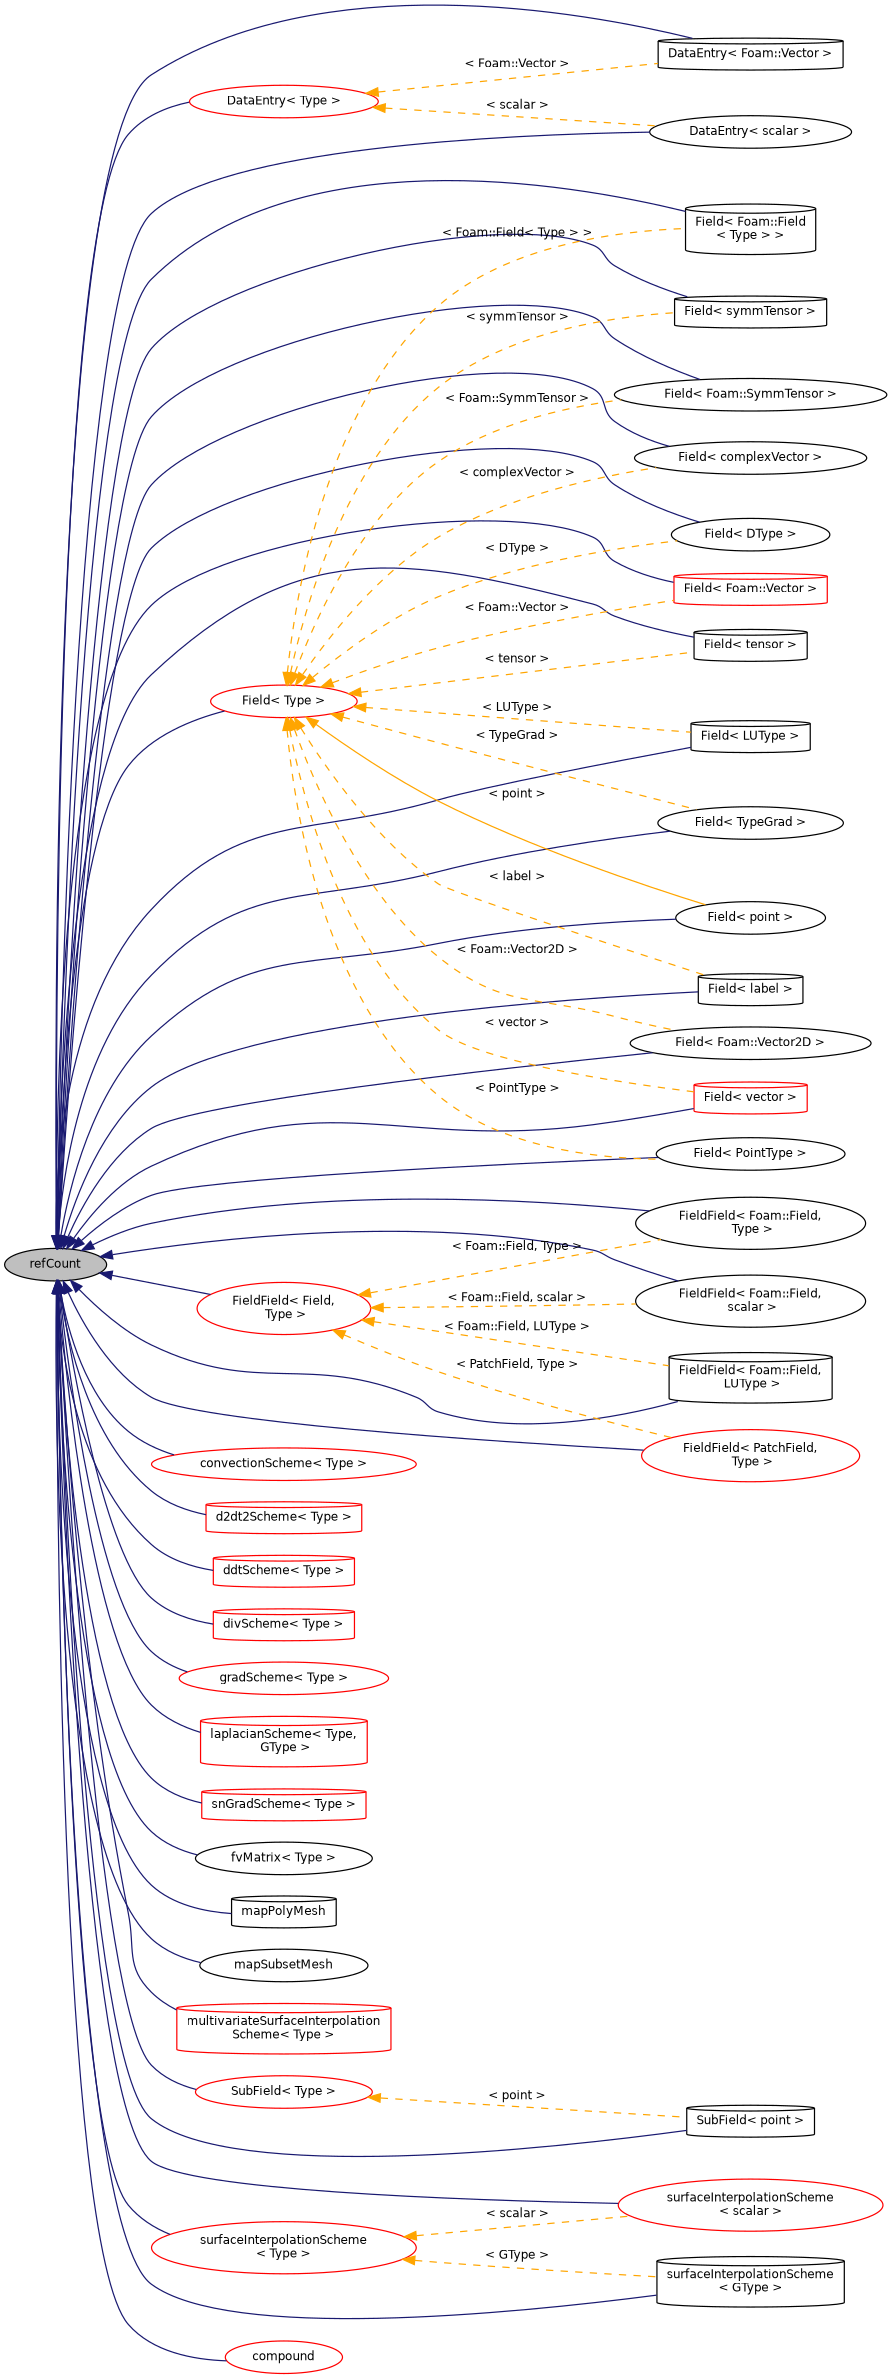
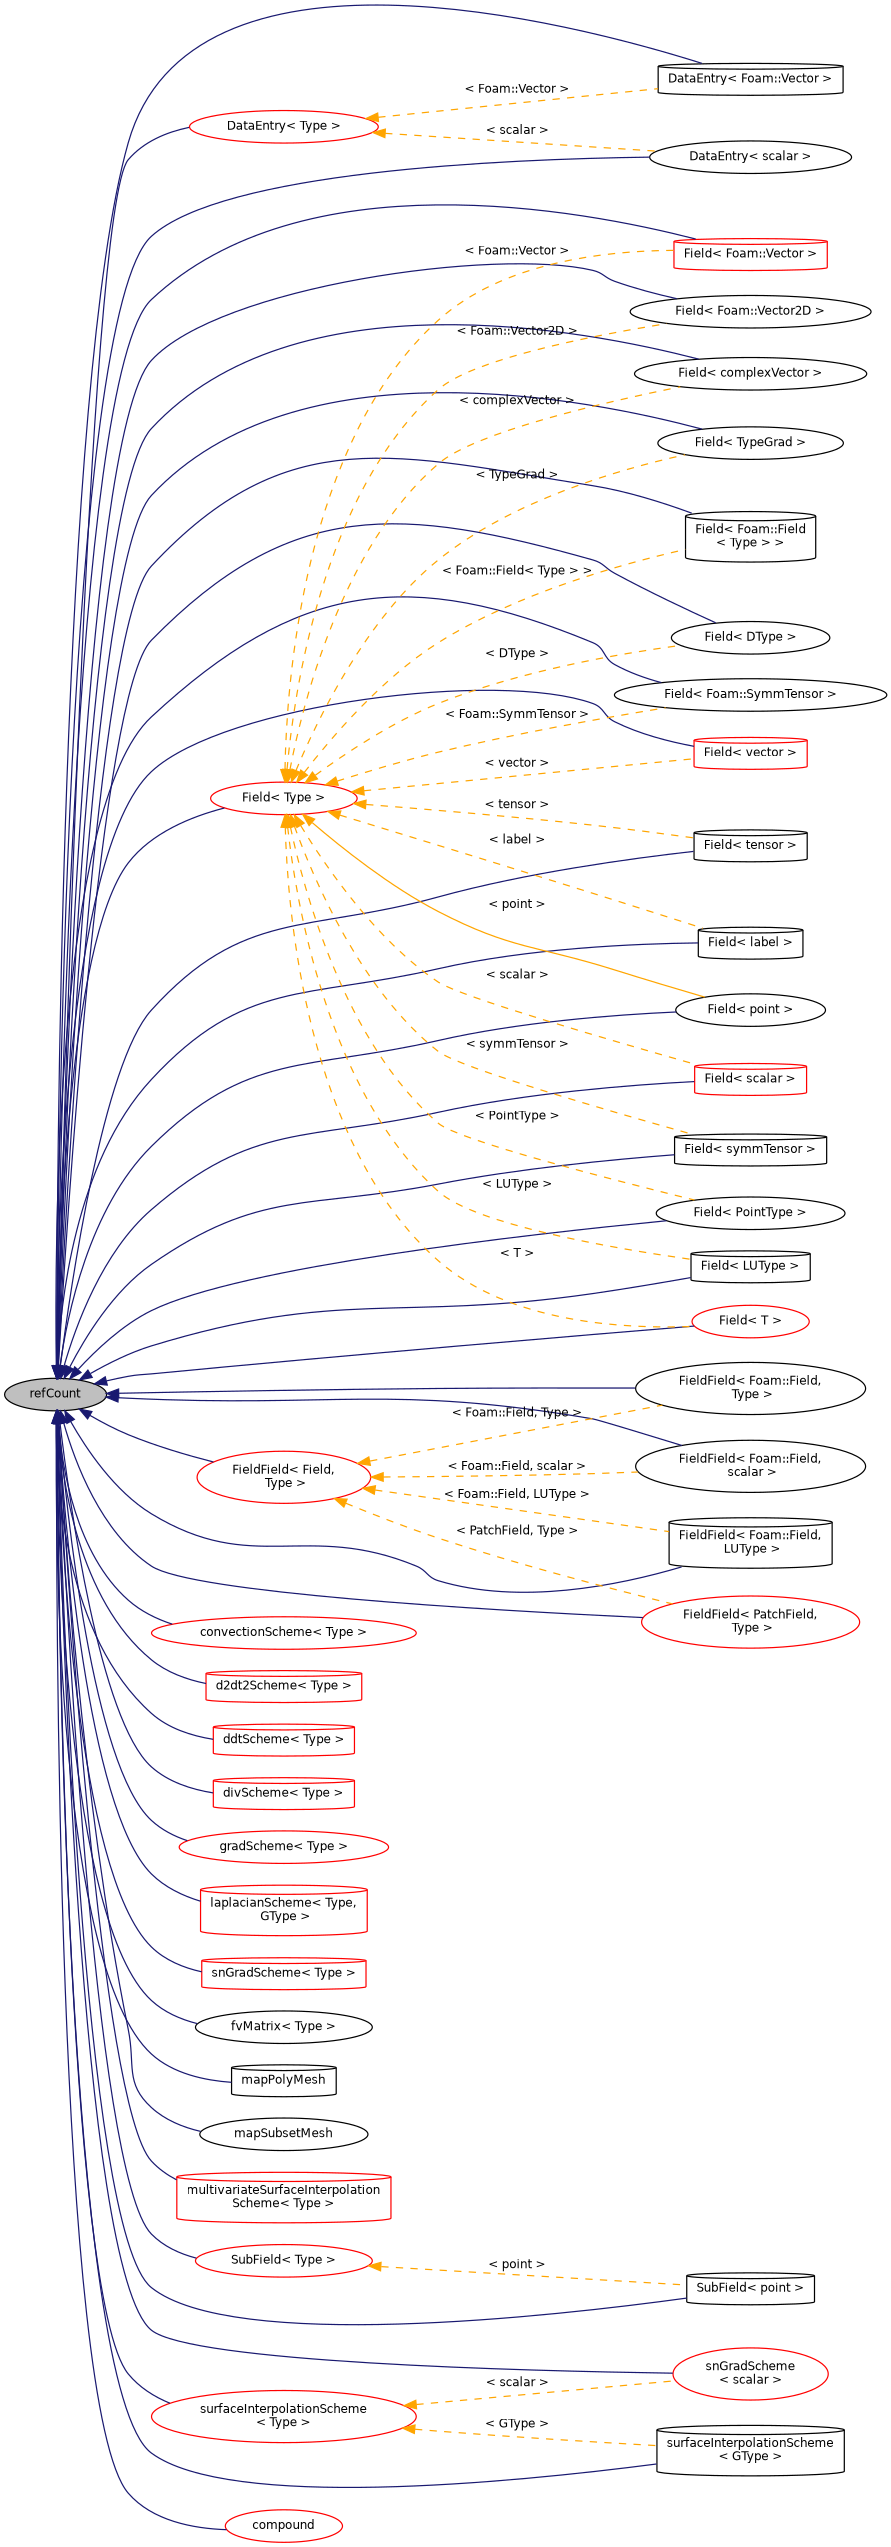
node "Field< scalar >": added
node "Field< T >": added
node "surfaceInterpolationScheme < scalar >": label "surfaceInterpolationScheme < scalar >" -> "snGradScheme < scalar >"
